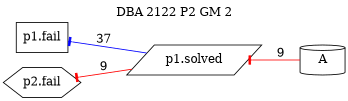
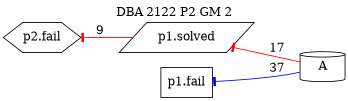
edge "p1.solved" -> "p1.fail": now "A" -> "p1.fail"
edge "A" -> "p1.solved": label "9" -> "17"
